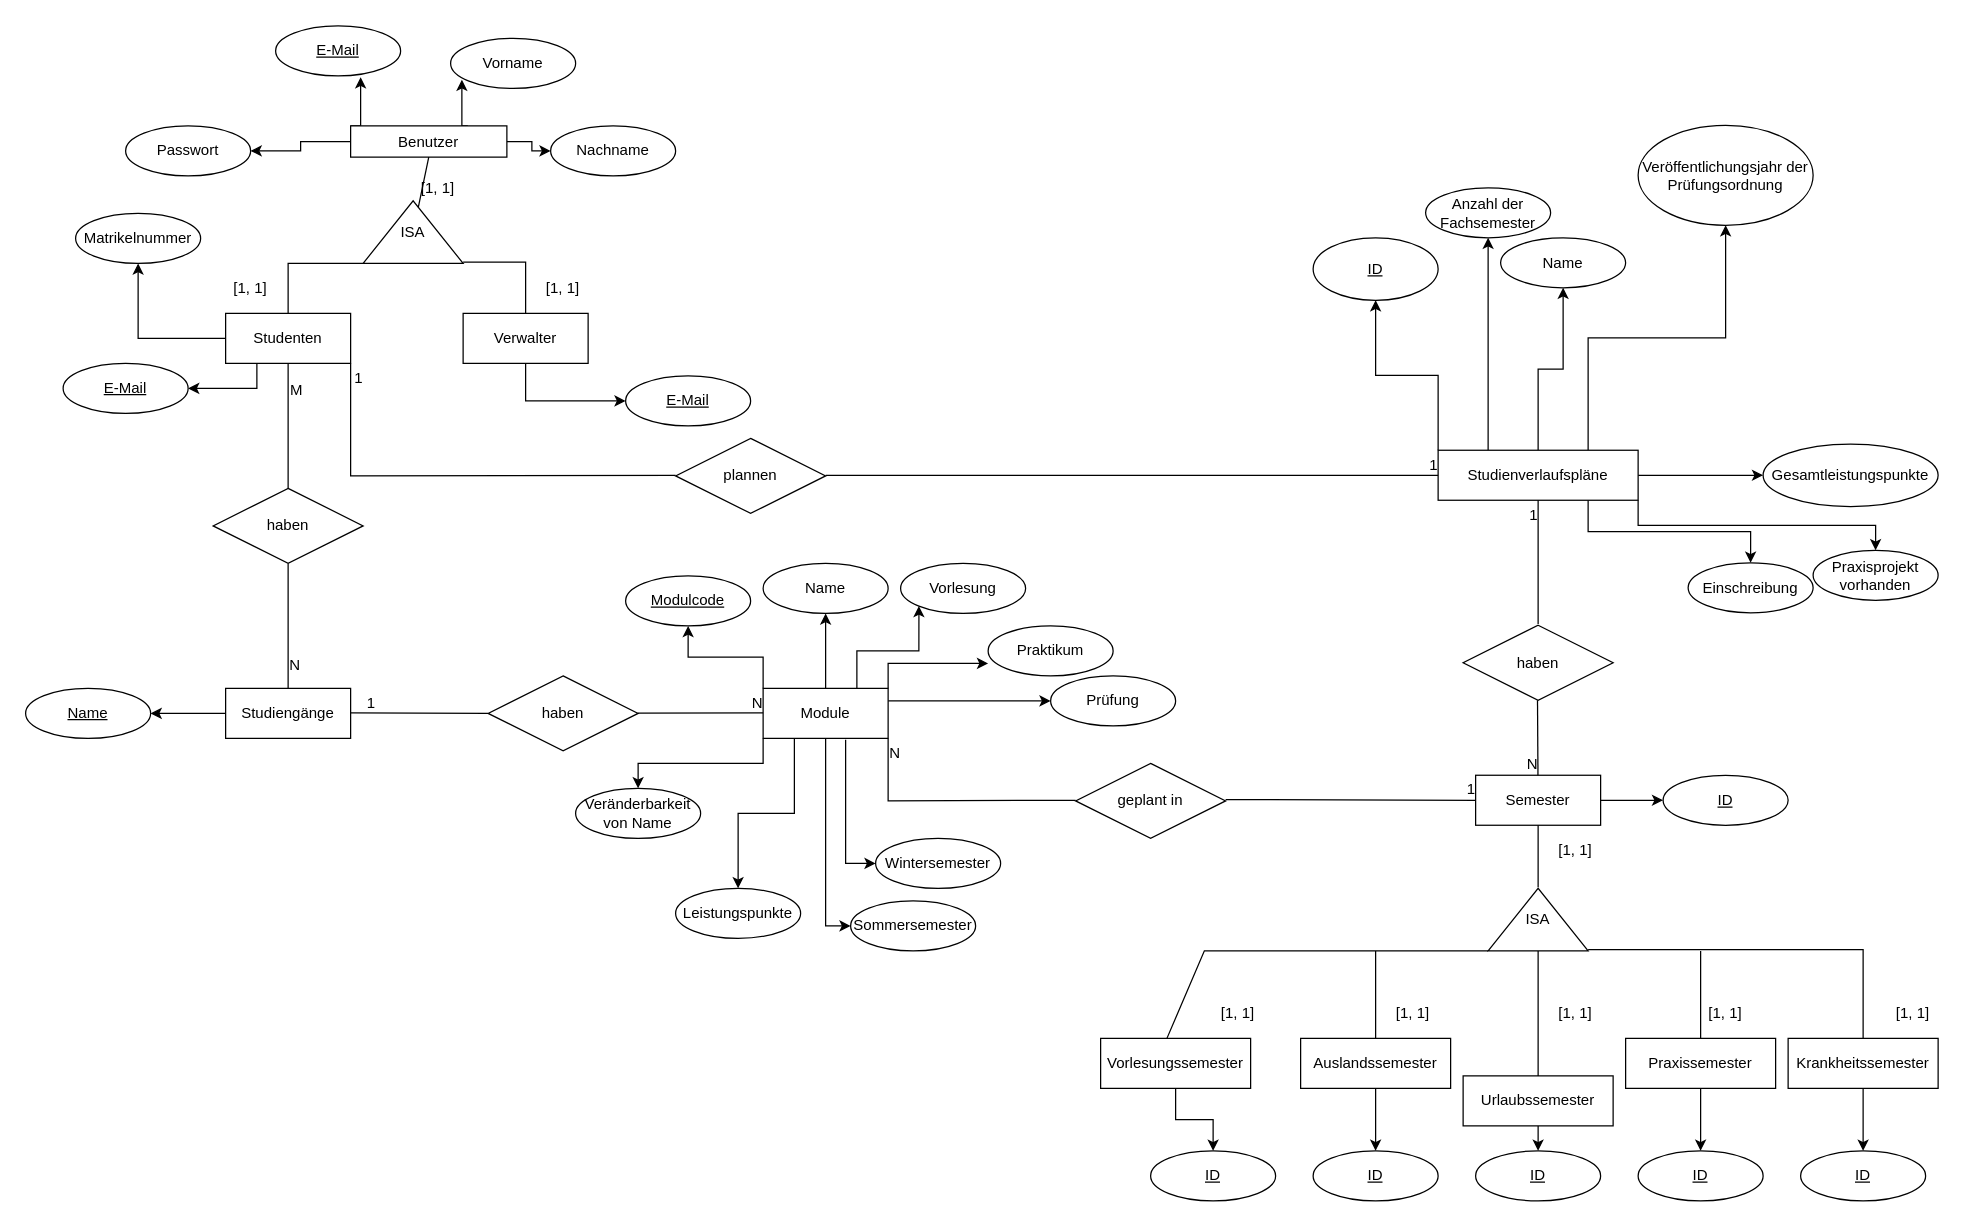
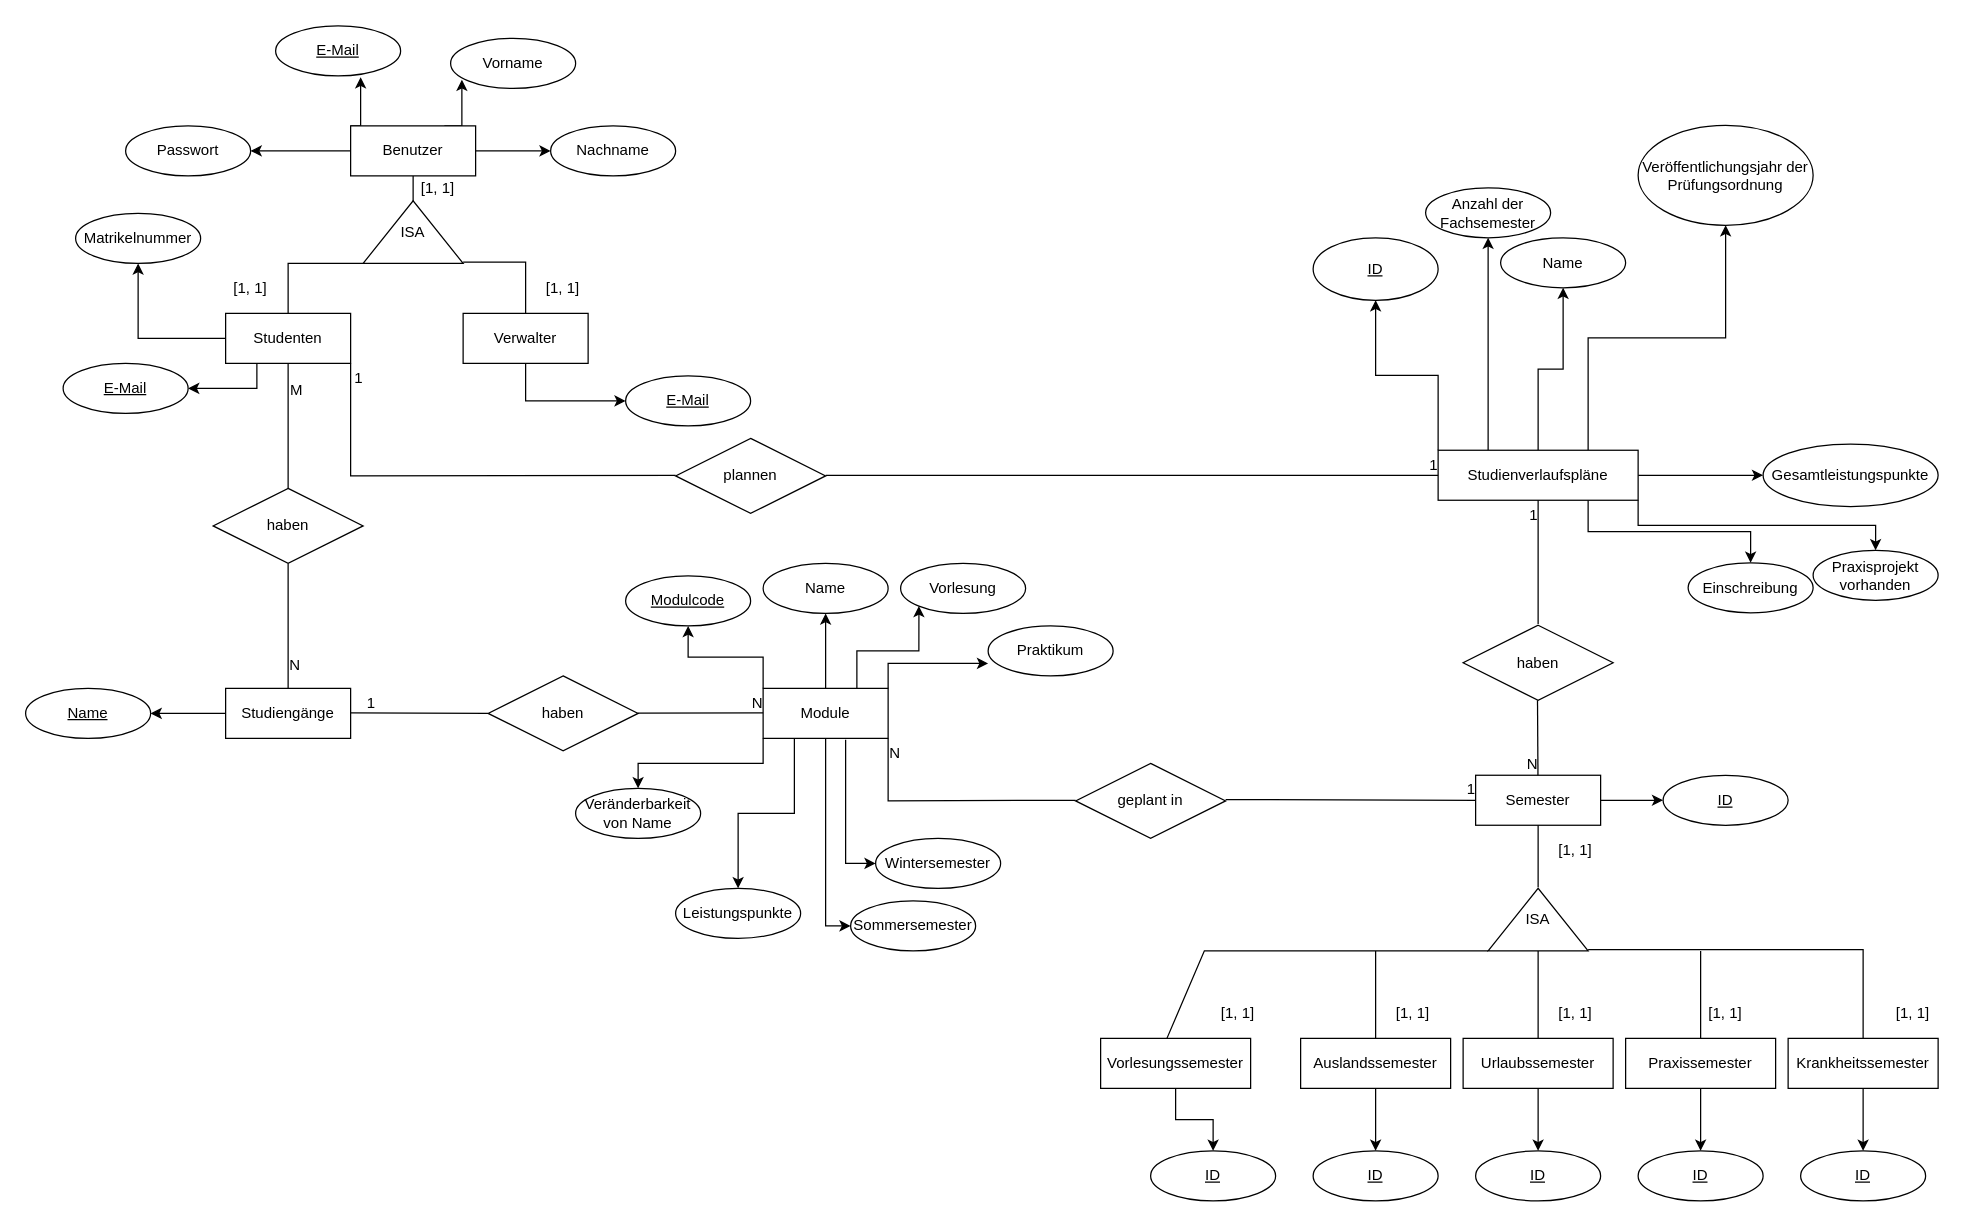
node "Benutzer": size 156x31 -> 125x50
edge "Module" -> "Prüfung": removed
node "Prüfung": removed
node "Urlaubssemester": moved (1538, 1101) -> (1538, 1063)
